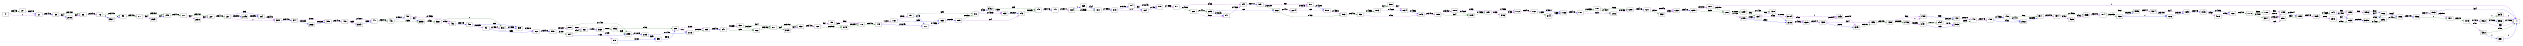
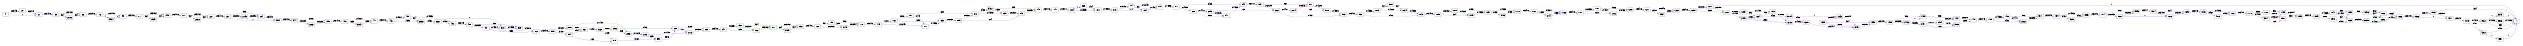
edge "1325" -> "1328": now "1325" -> "1349"
edge "554" -> "2093": now "554" -> "575"
